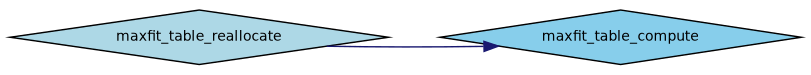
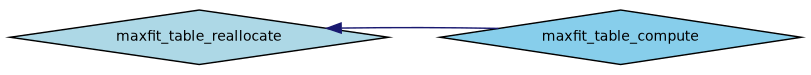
edge "maxfit_table_reallocate" -> "maxfit_table_compute": reversed
